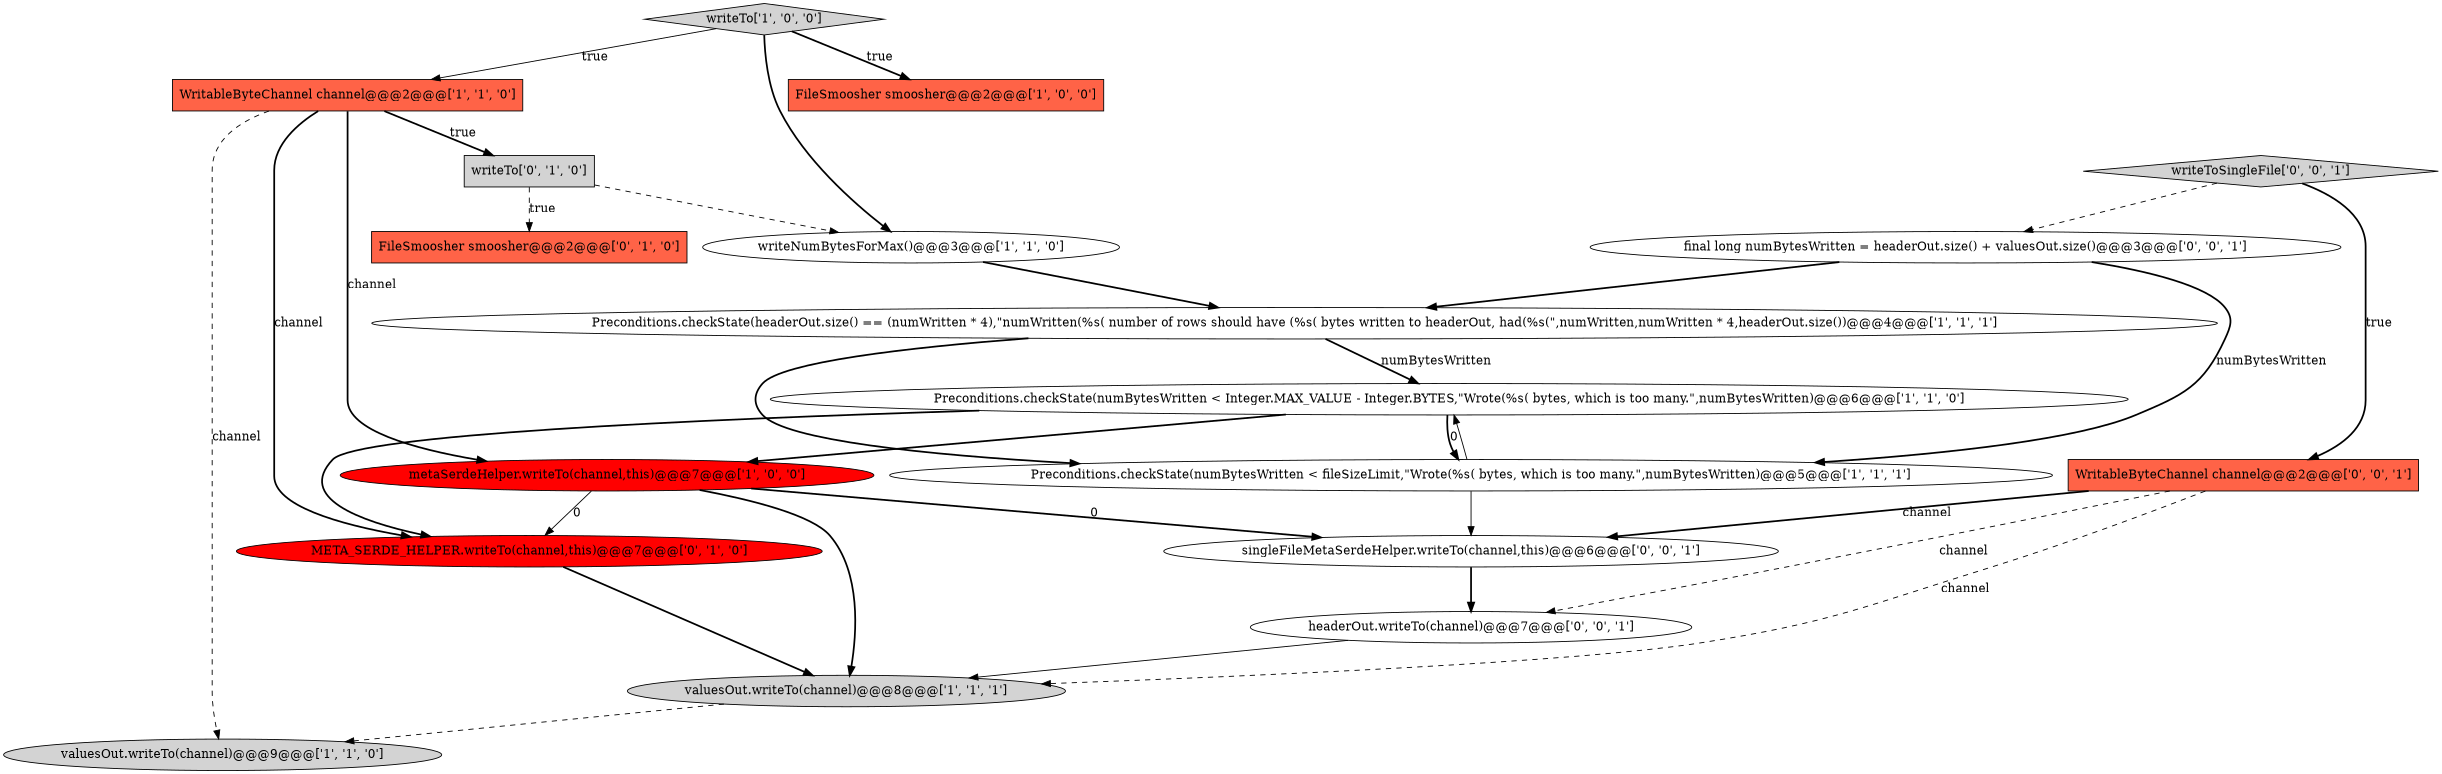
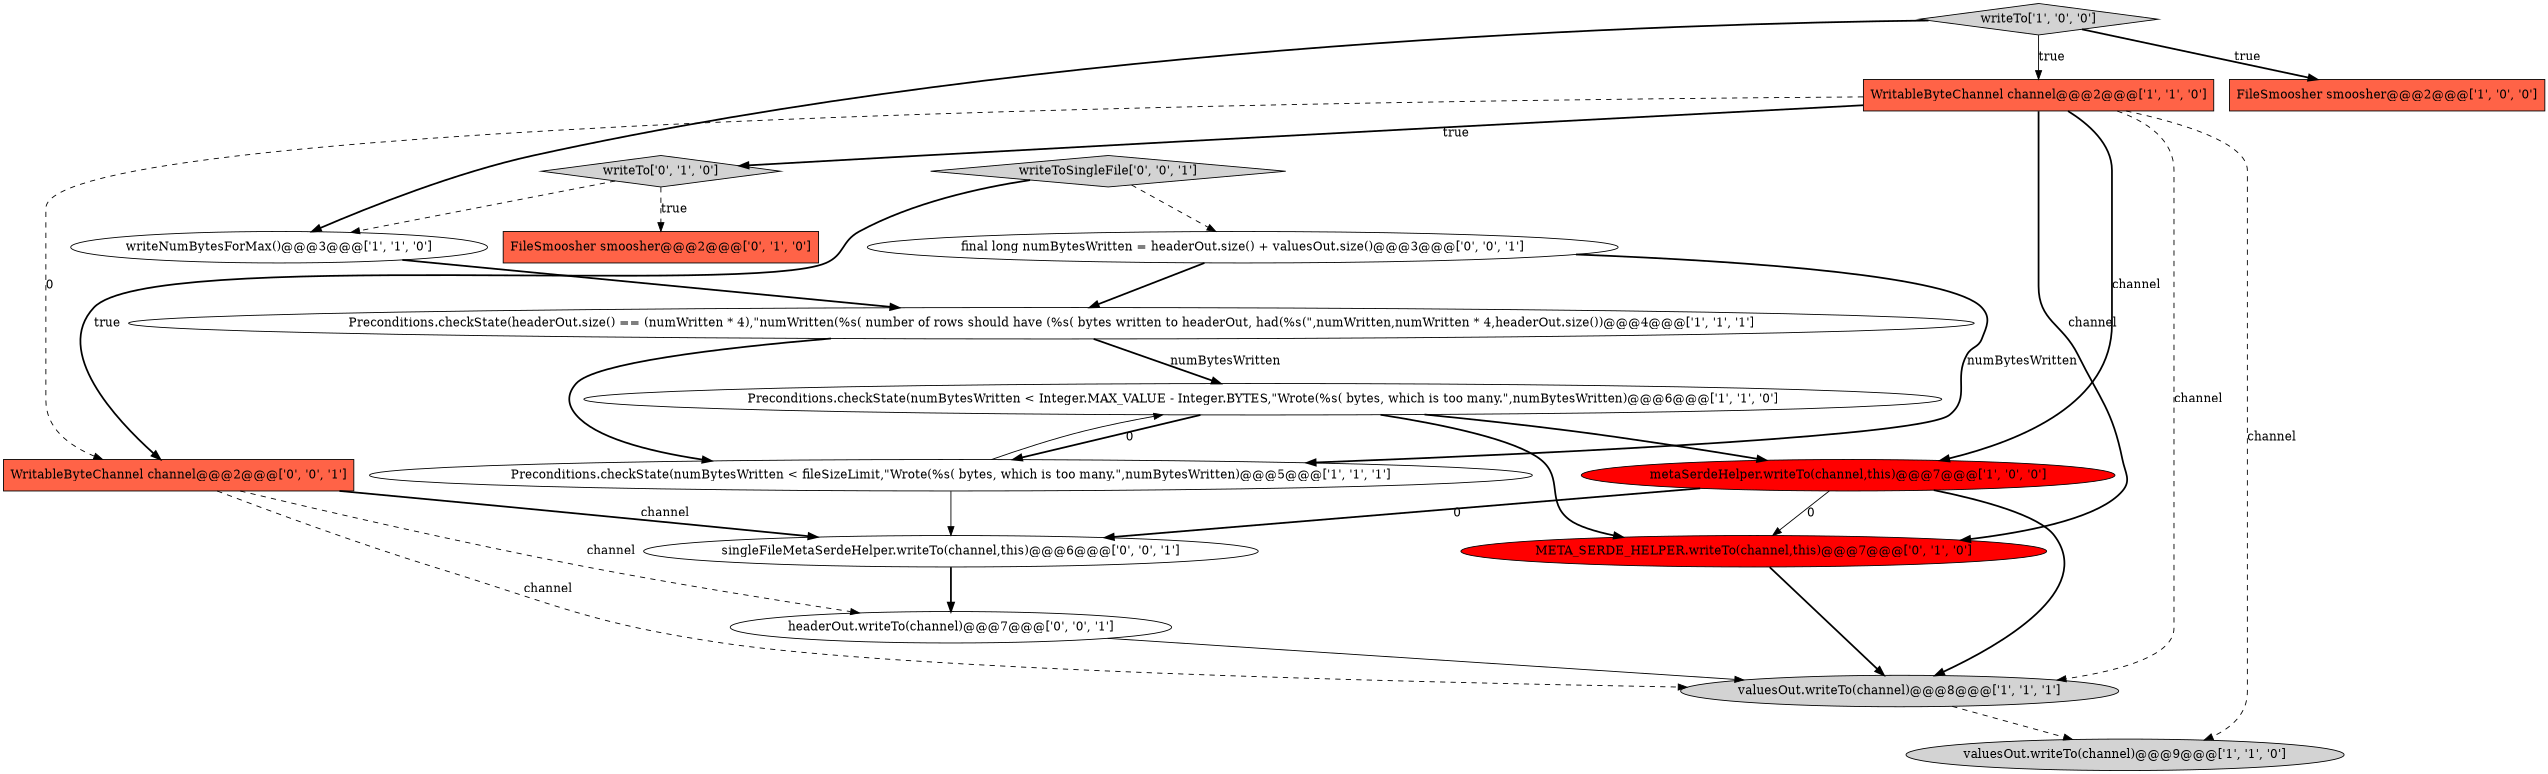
edge "WritableByteChannel channel@@@2@@@['1', '1', '0']" -> "WritableByteChannel channel@@@2@@@['0', '0', '1']": added, label "0"
node "writeTo['0', '1', '0']": shape box -> diamond
edge "WritableByteChannel channel@@@2@@@['1', '1', '0']" -> "valuesOut.writeTo(channel)@@@8@@@['1', '1', '1']": added, label "channel"
